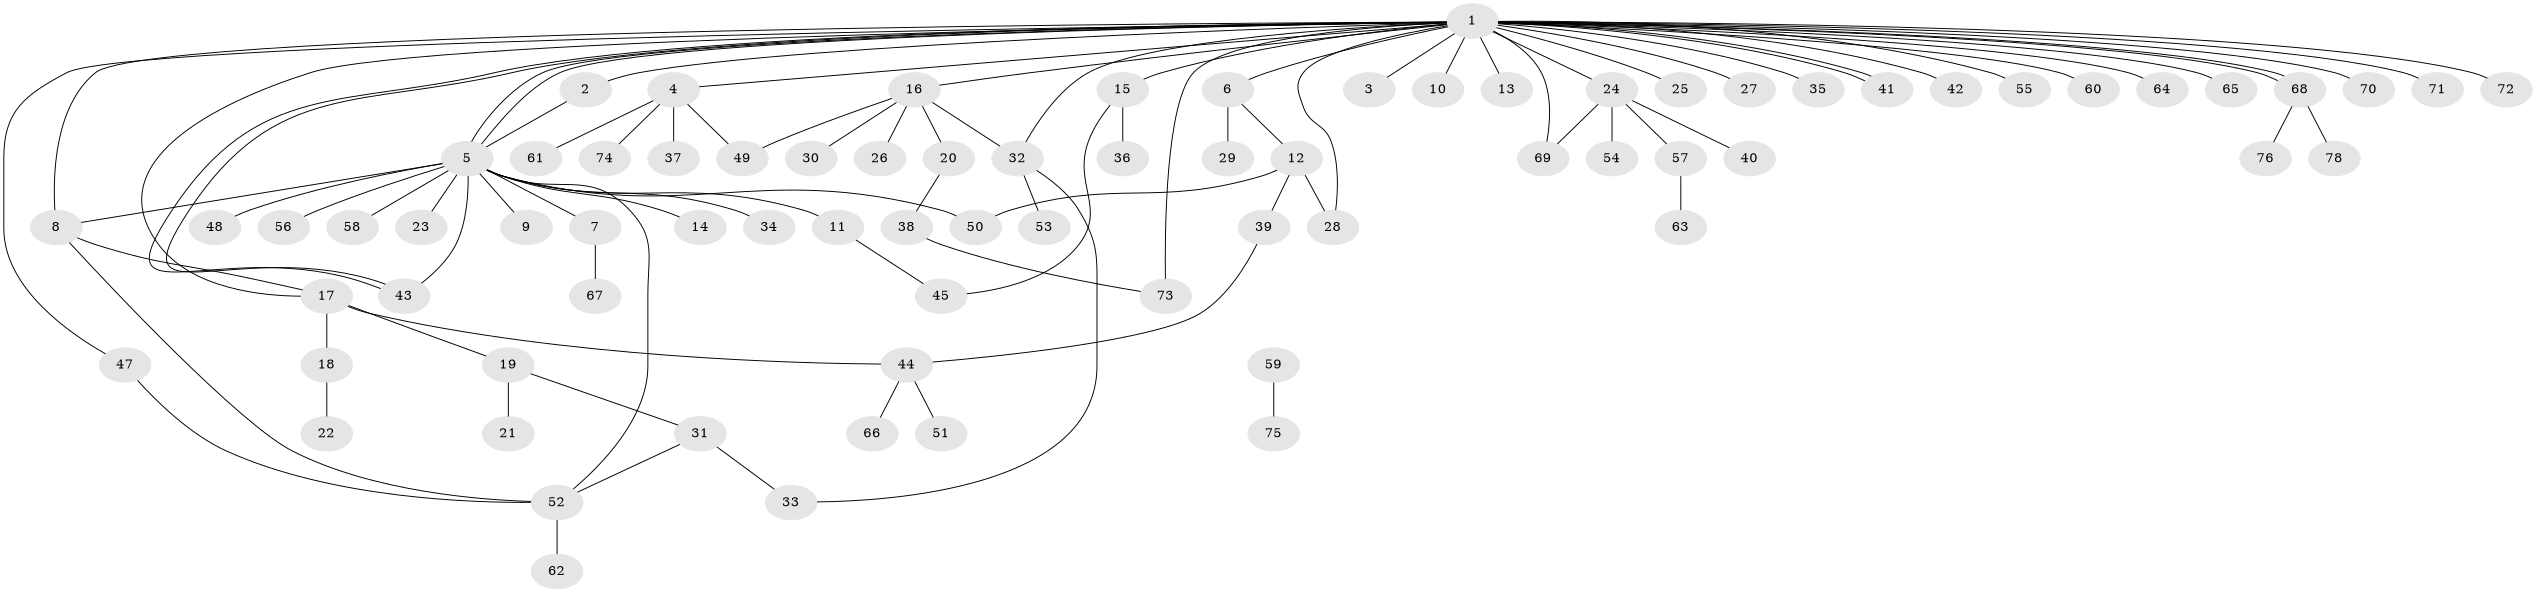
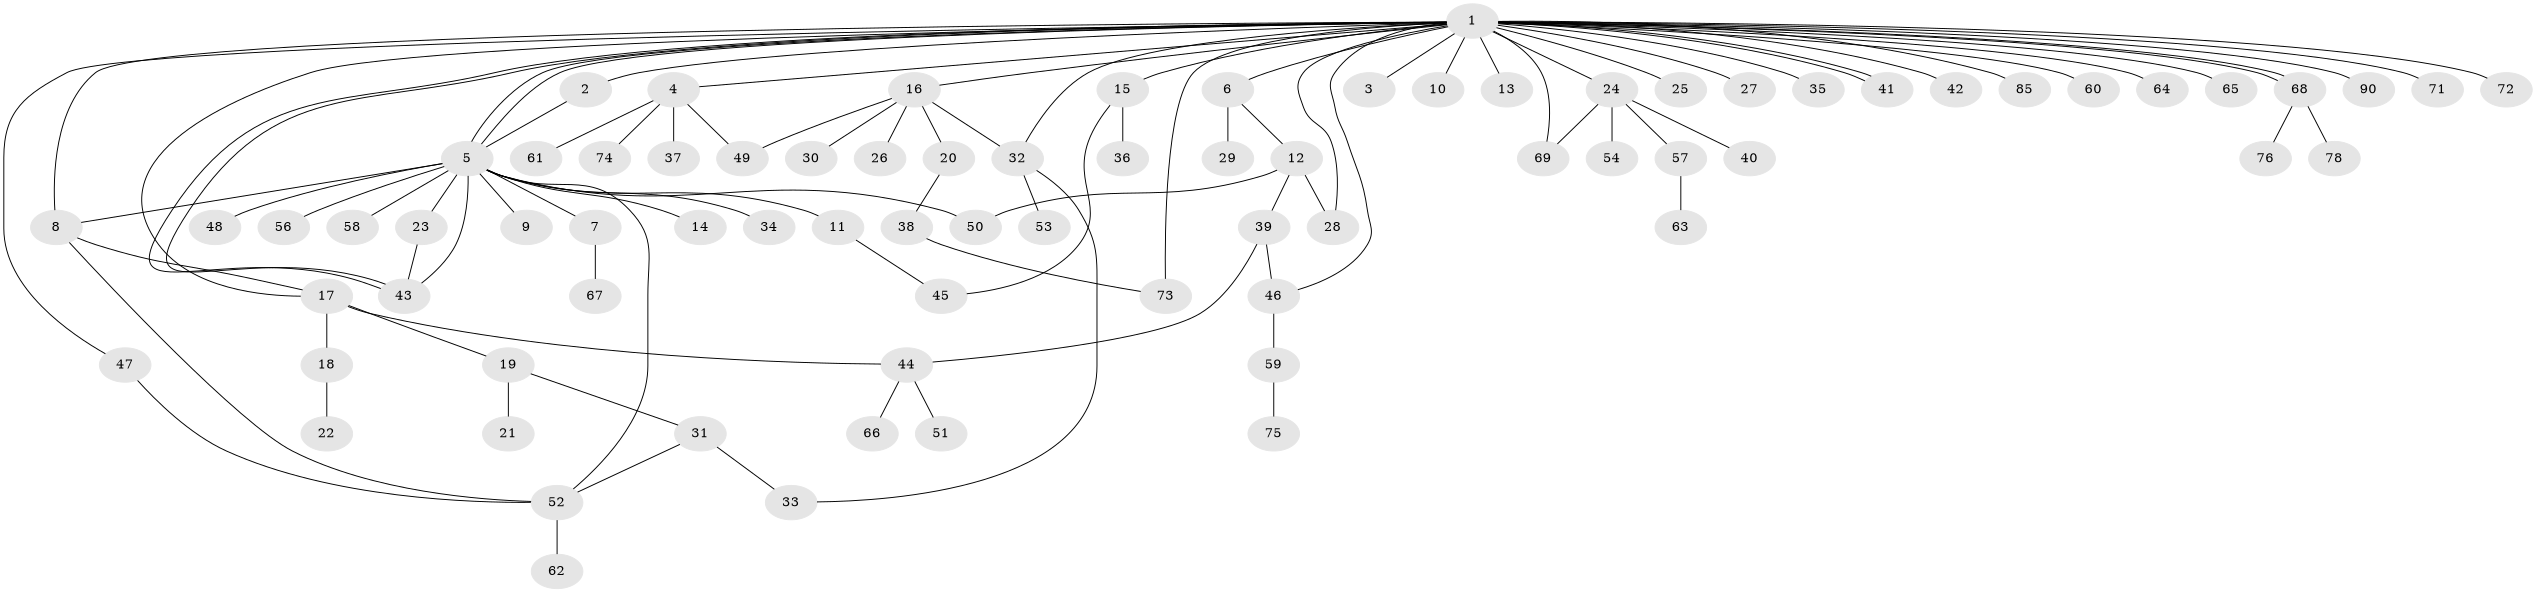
node "55": label "55" -> "85"
node "70": label "70" -> "90"
edge "23" -- "43": added
node "46": added
